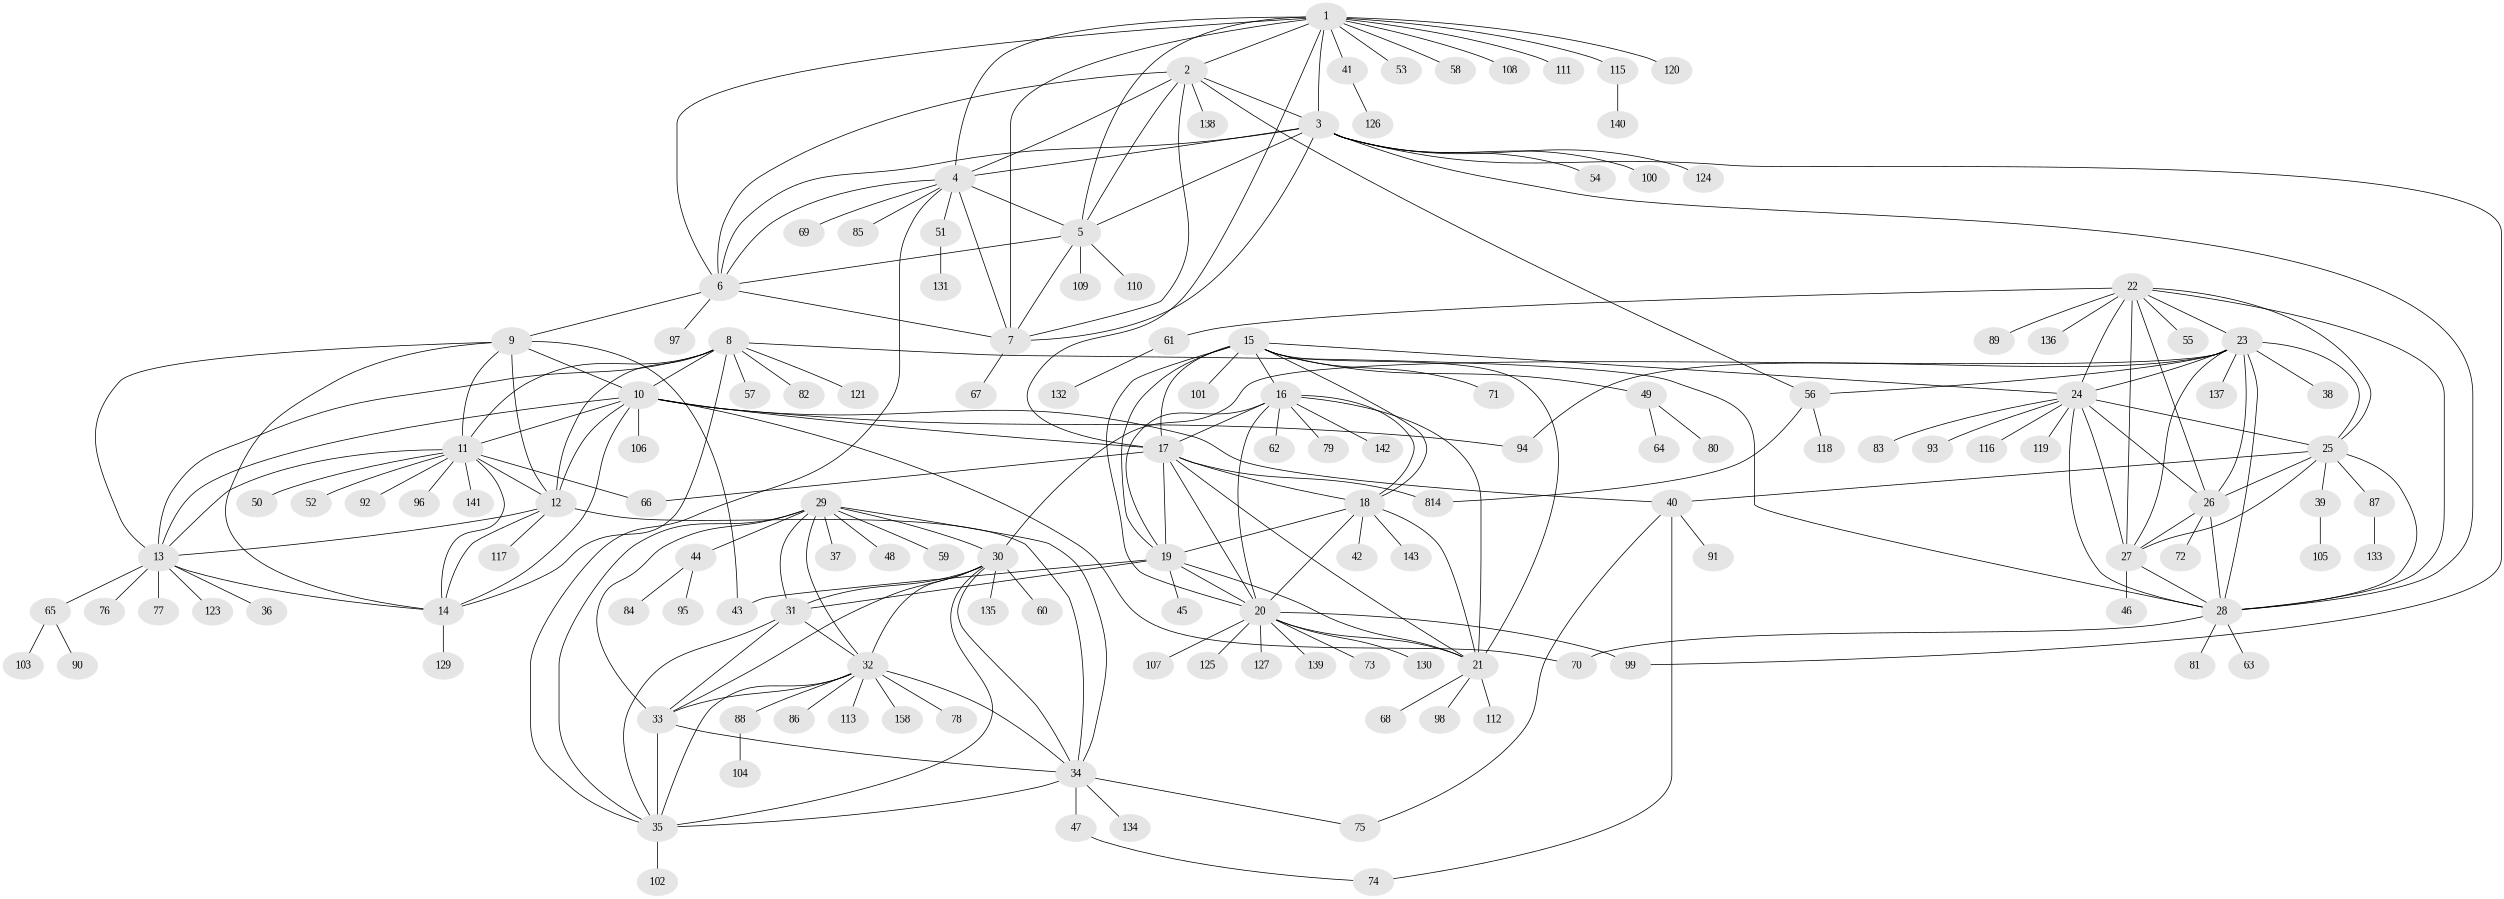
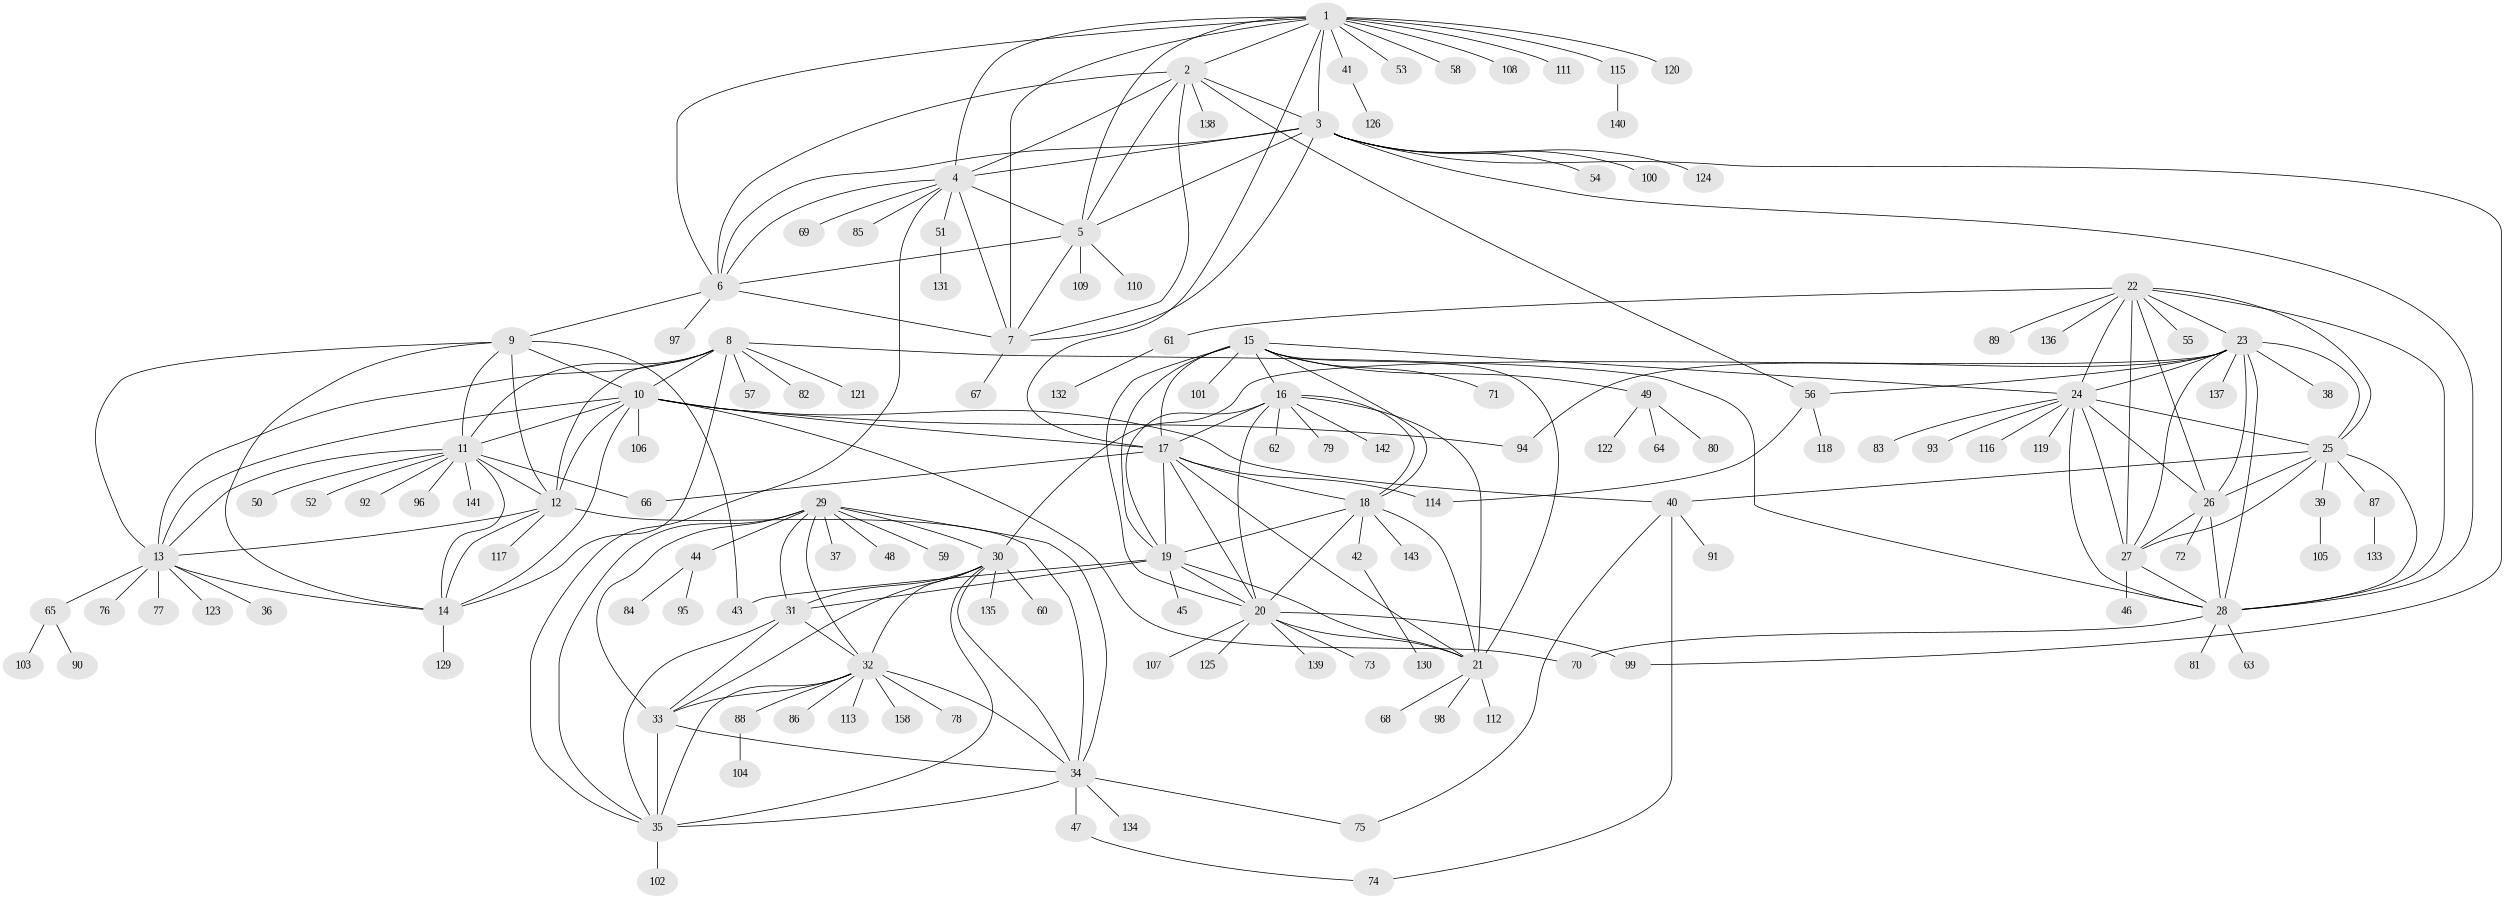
node "122": added
node "814": label "814" -> "114"
edge "20" -- "130": now "42" -- "130"
node "127": removed
